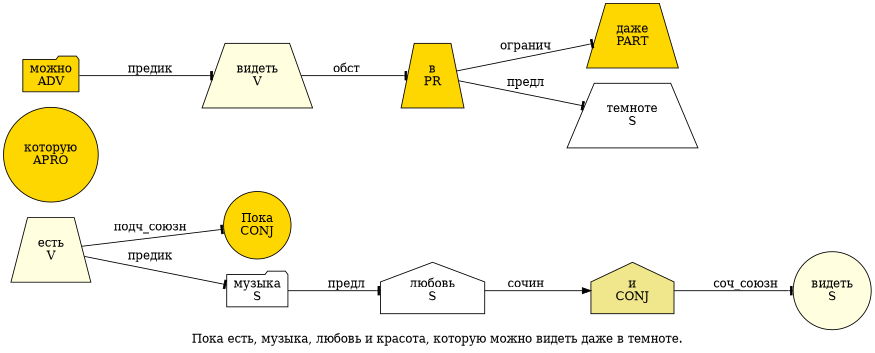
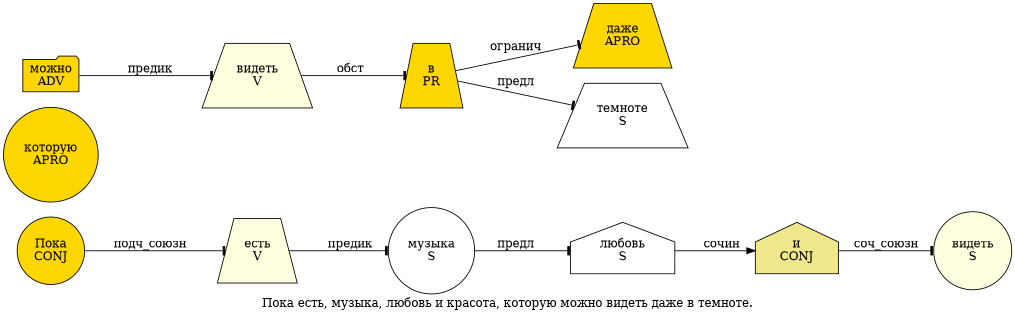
node "даже PART": label "даже PART" -> "даже APRO"
edge "есть V" -> "Пока CONJ": reversed
node "музыка S": shape folder -> circle
